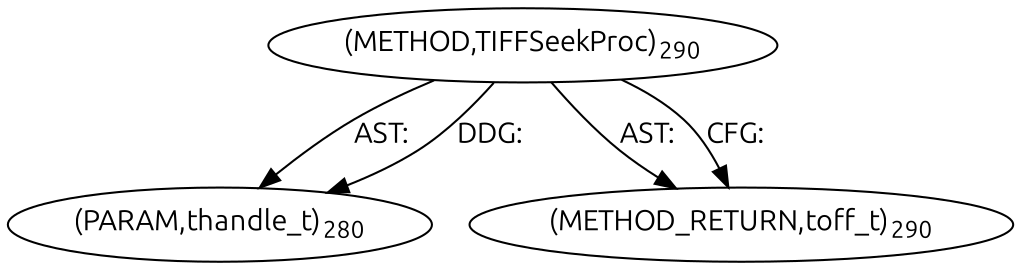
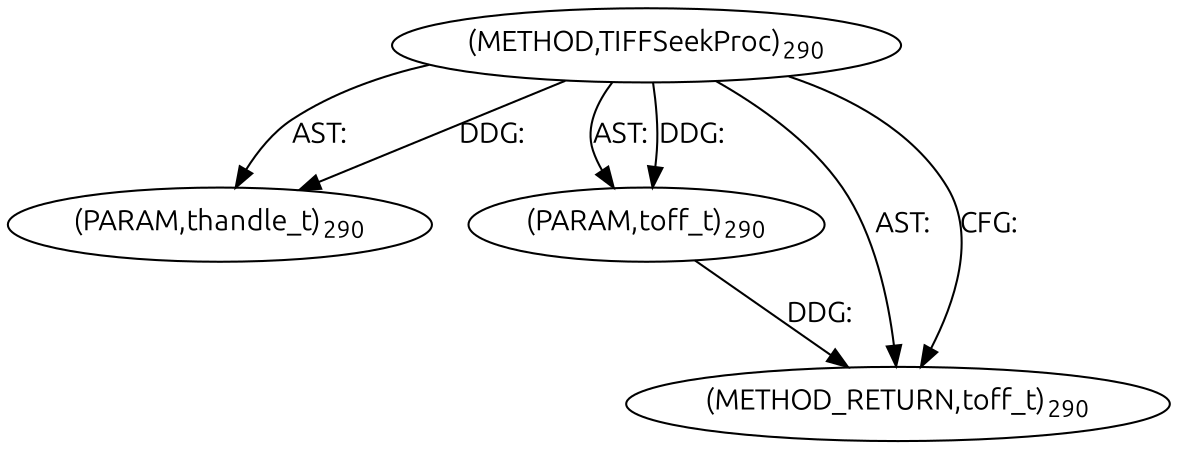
node "(PARAM,thandle_t)": text "280" -> "290"
node "(PARAM,toff_t)": added
